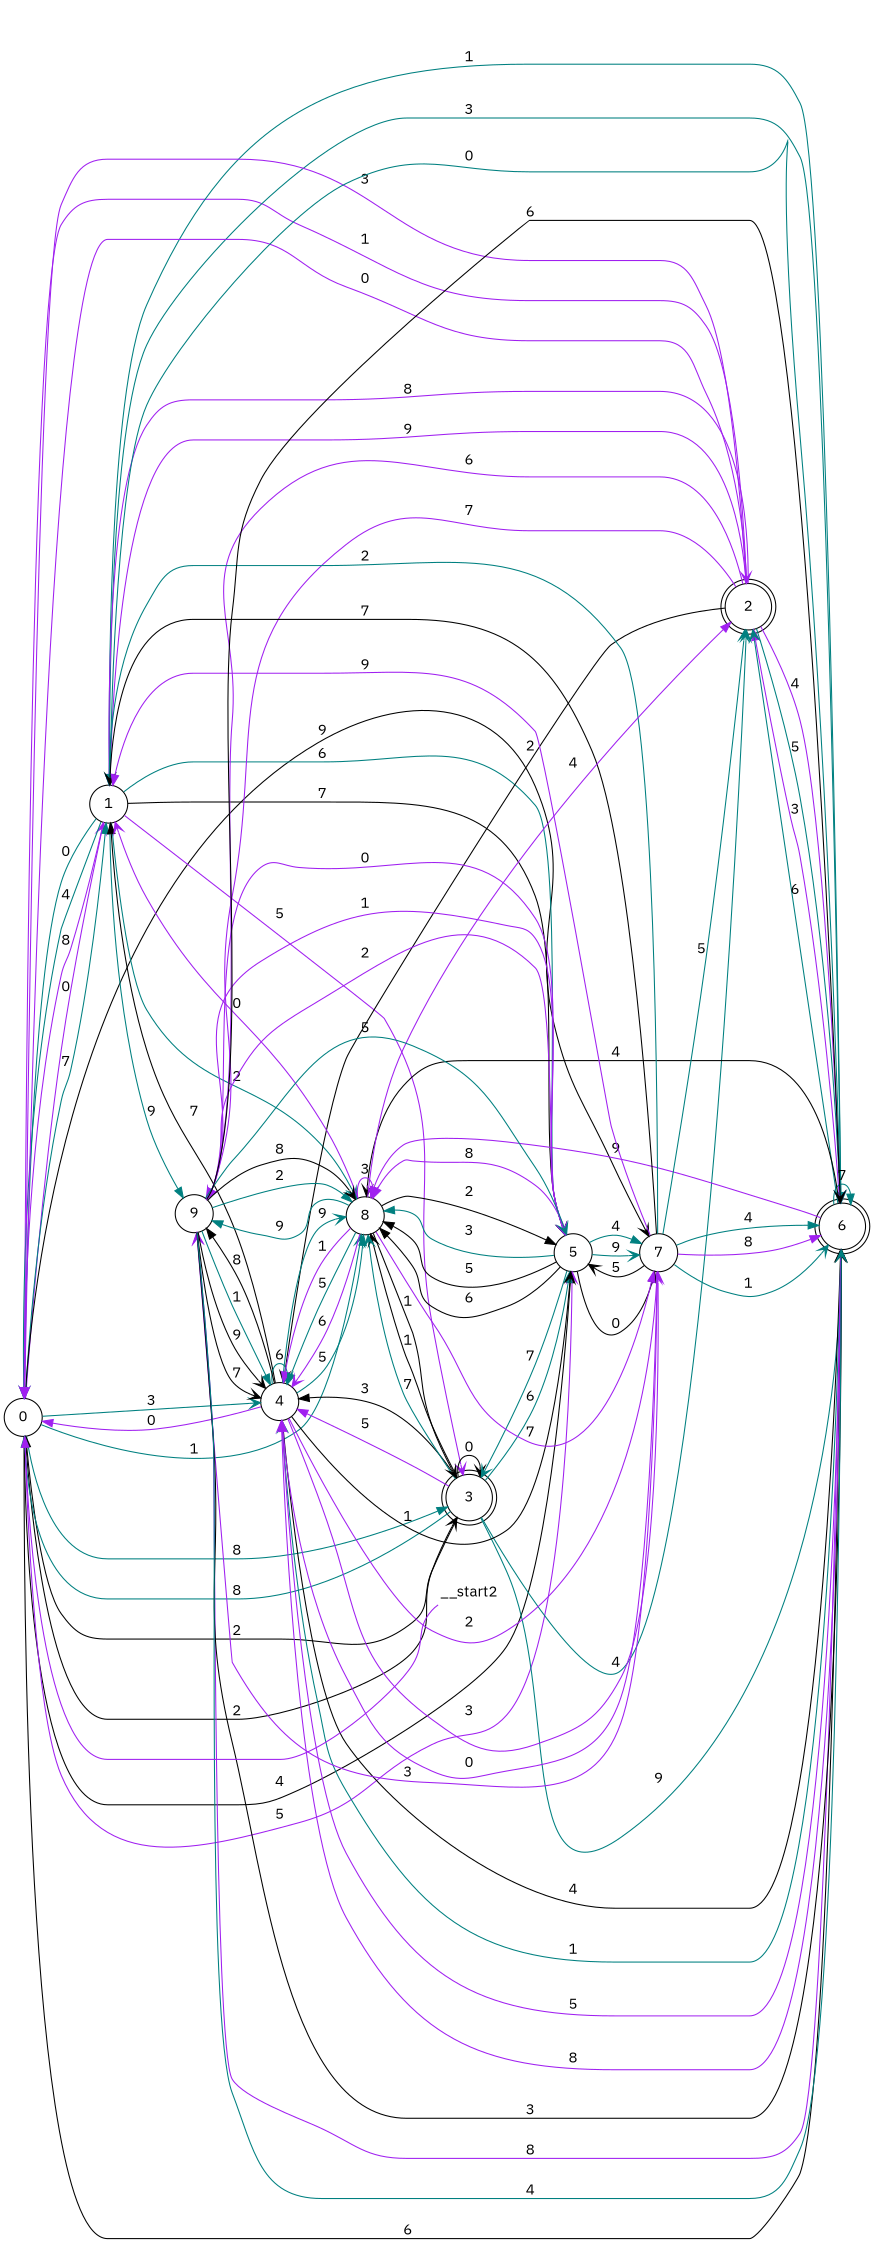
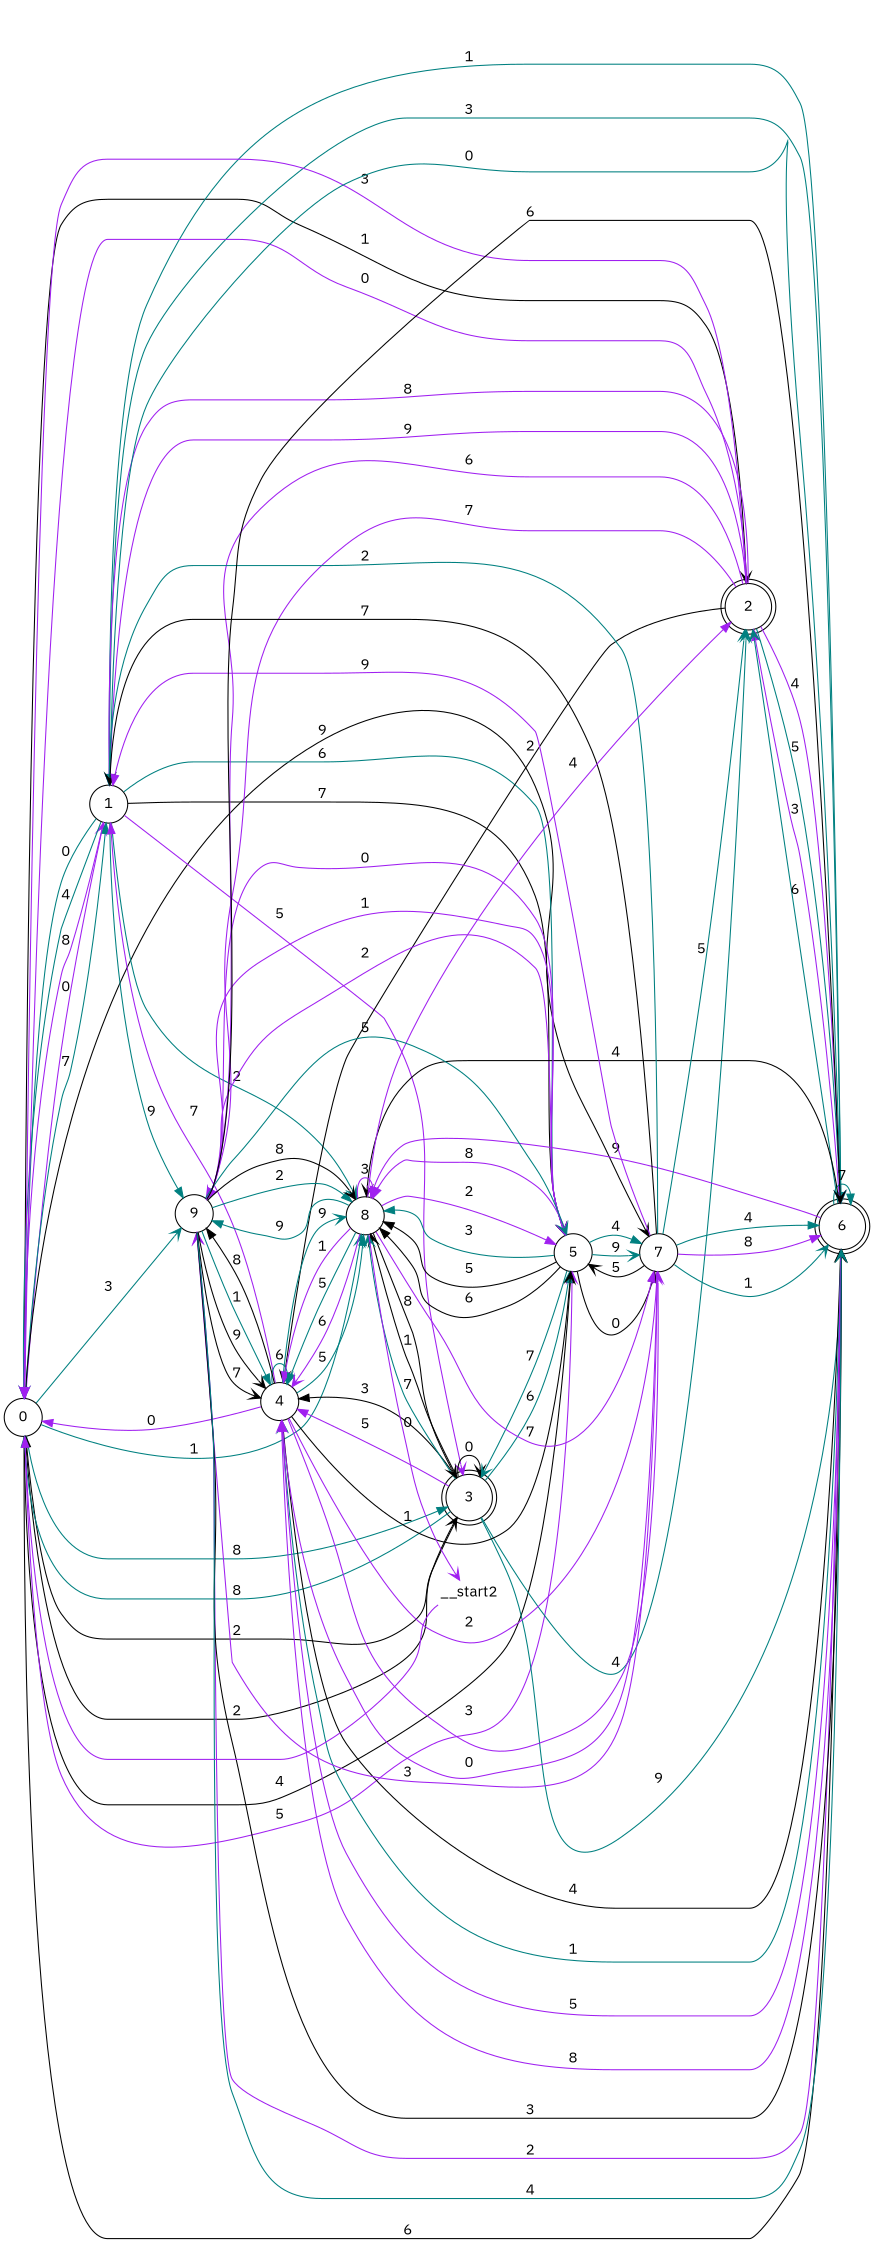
edge "0" -> "2": color purple -> black
edge "8" -> "1": now "8" -> "__start2"
edge "4" -> "1": color black -> purple
edge "8" -> "5": color black -> purple
edge "8" -> "3": label "1" -> "8"
edge "0" -> "4": now "0" -> "9"
edge "6" -> "9": label "8" -> "2"
